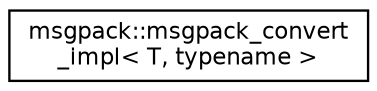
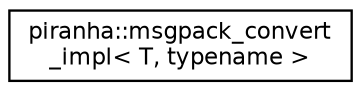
node "msgpack::msgpack_convert _impl< T, typename >": label "msgpack::msgpack_convert _impl< T, typename >" -> "piranha::msgpack_convert _impl< T, typename >"
